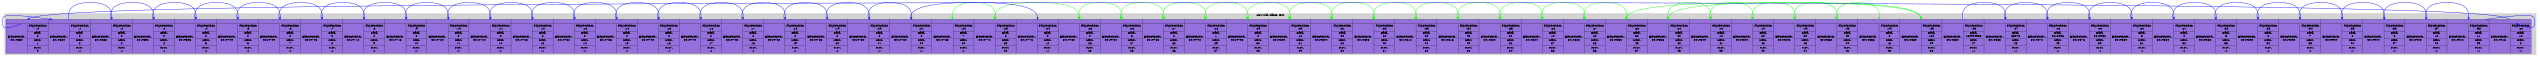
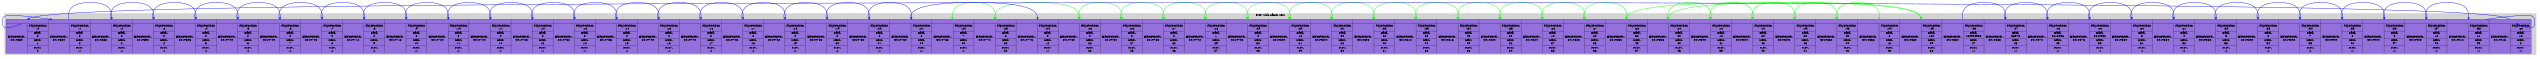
cluster "List with name: test": label "List with name: test" -> "Prev with name: test"
